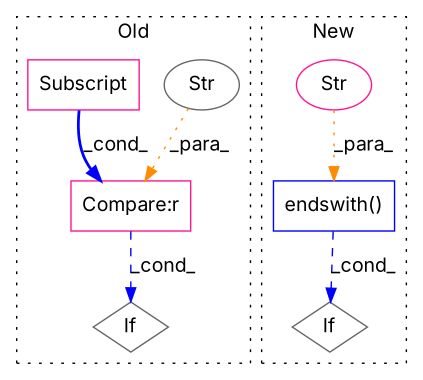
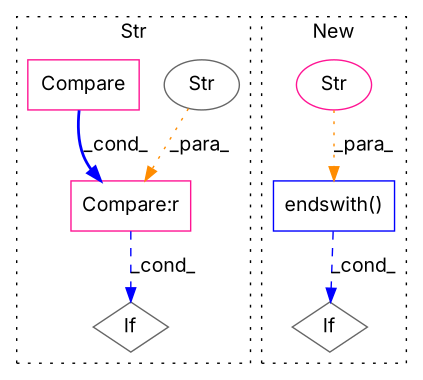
cluster "Old": label "Old" -> "Str"
node "Subscript": label "Subscript" -> "Compare"
